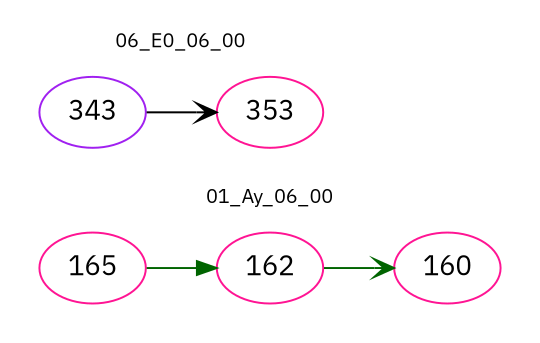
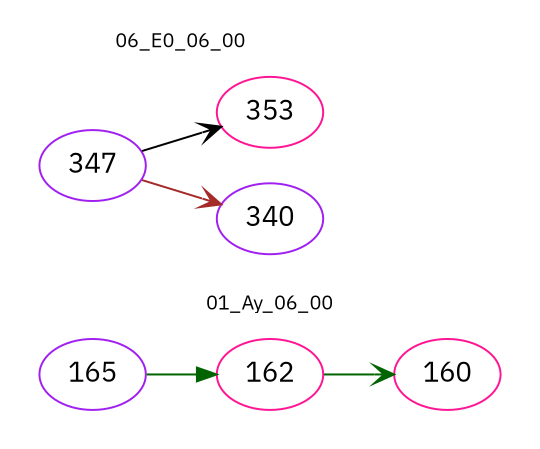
node "343": label "343" -> "347"
node "340": added
node "165": color deeppink -> purple
